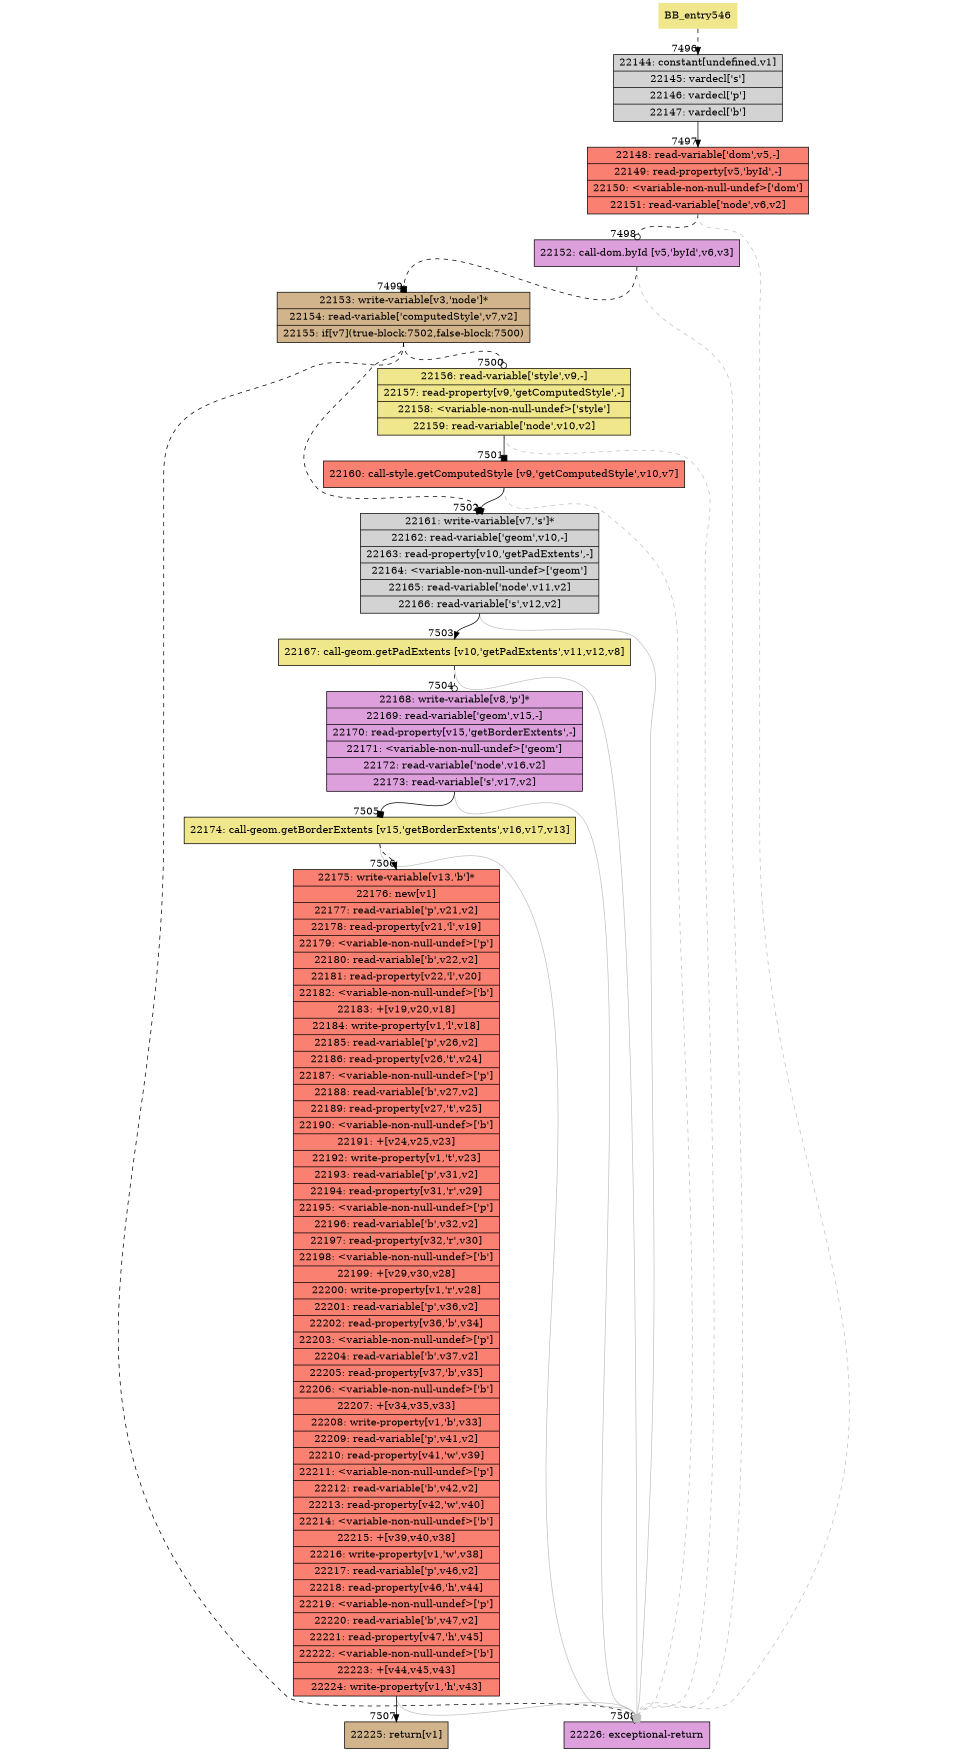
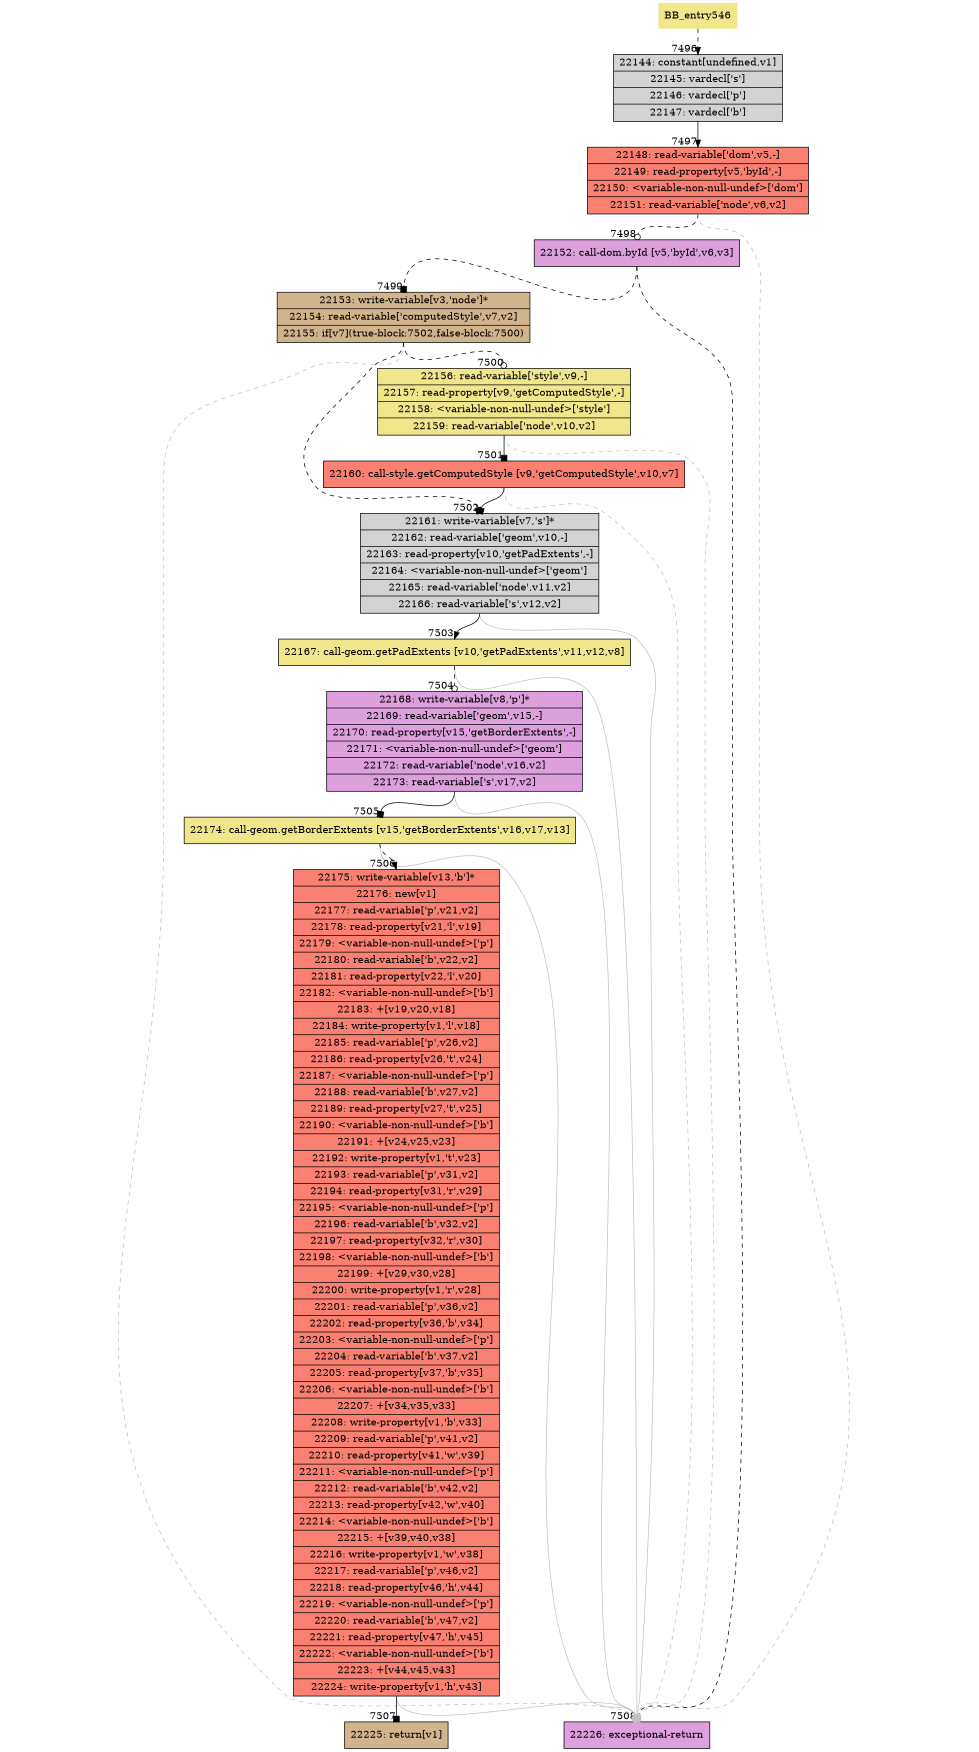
edge "22152: call-dom.byId [v5,'byId',v6,v3]" -> "22226: exceptional-return": color gray -> black
edge "22153: write-variable[v3,'node']*" -> "22226: exceptional-return": color black -> gray
edge "22175: write-variable[v13,'b']*" -> "22225: return[v1]": arrowhead normal -> box
